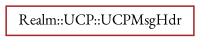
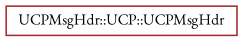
node "Realm::UCP::UCPMsgHdr": label "Realm::UCP::UCPMsgHdr" -> "UCPMsgHdr::UCP::UCPMsgHdr"
